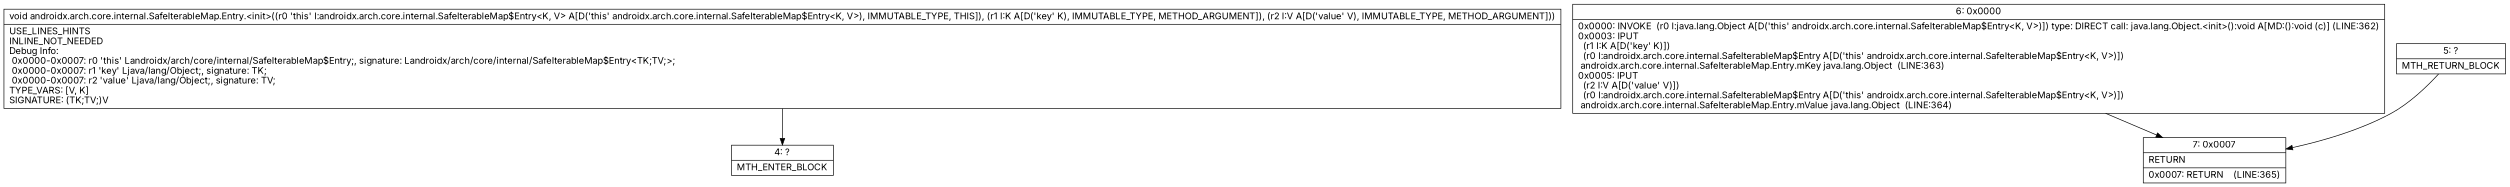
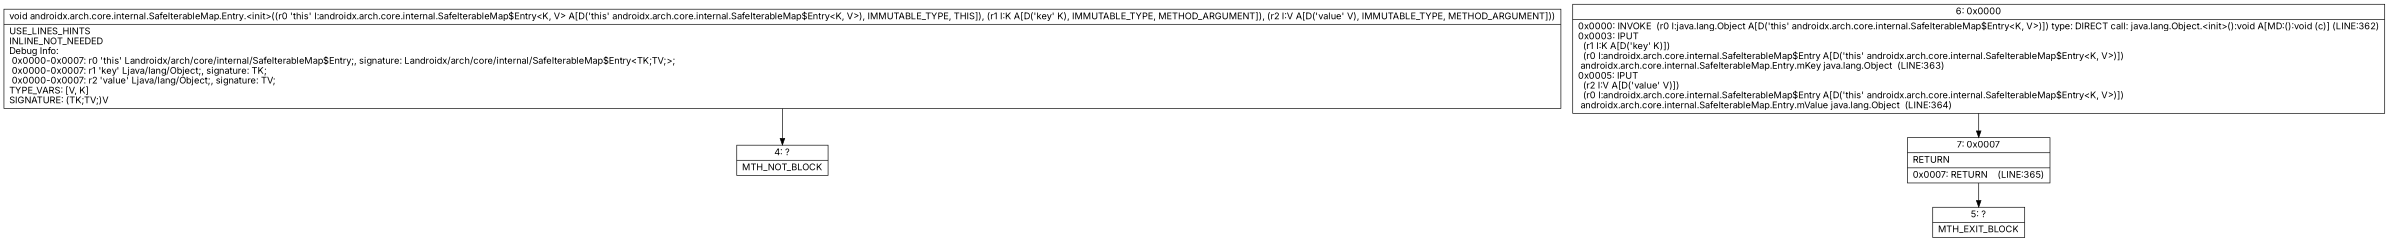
node "5: ?": text "MTH_RETURN_BLOCK" -> "MTH_EXIT_BLOCK"
edge "5: ?" -> "7: 0x0007": reversed
node "4: ?": text "MTH_ENTER_BLOCK" -> "MTH_NOT_BLOCK"
